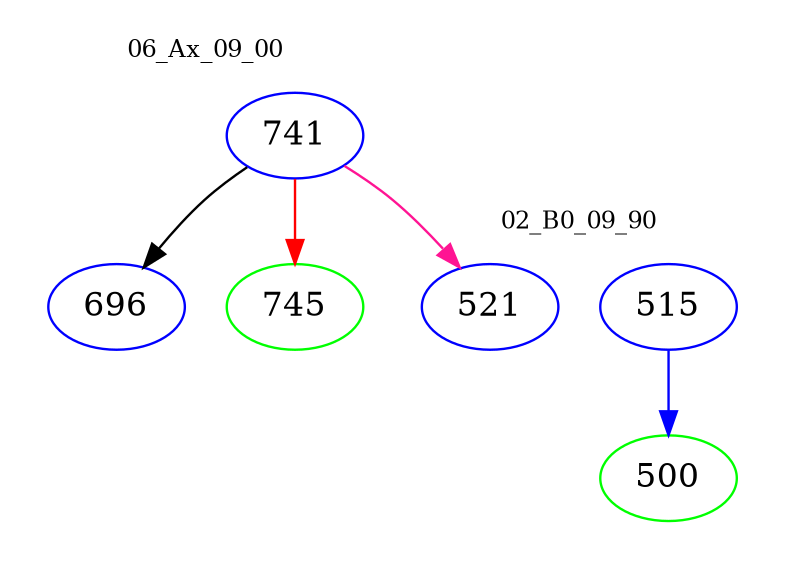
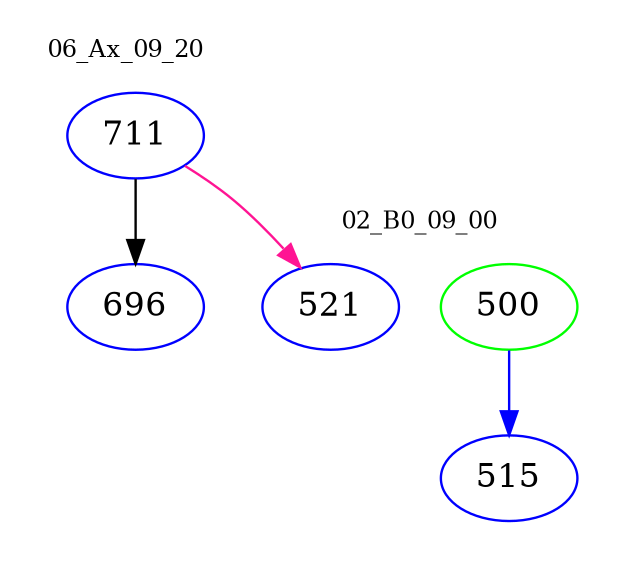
cluster "06_Ax_09_00": label "06_Ax_09_00" -> "06_Ax_09_20"
node "741": label "741" -> "711"
cluster "02_B0_09_90": label "02_B0_09_90" -> "02_B0_09_00"
node "745": removed
edge "515" -> "500": reversed
